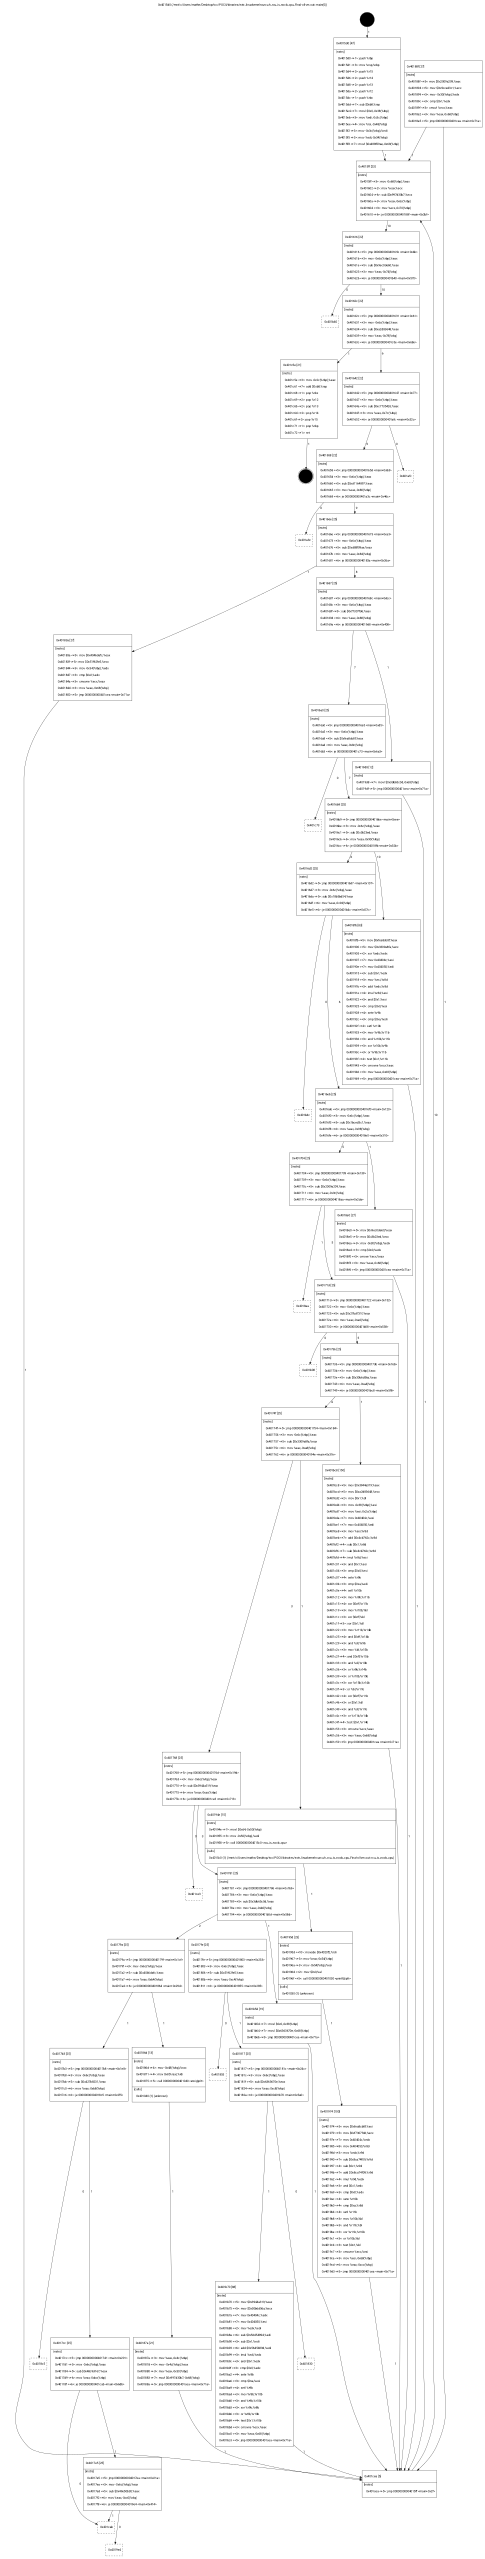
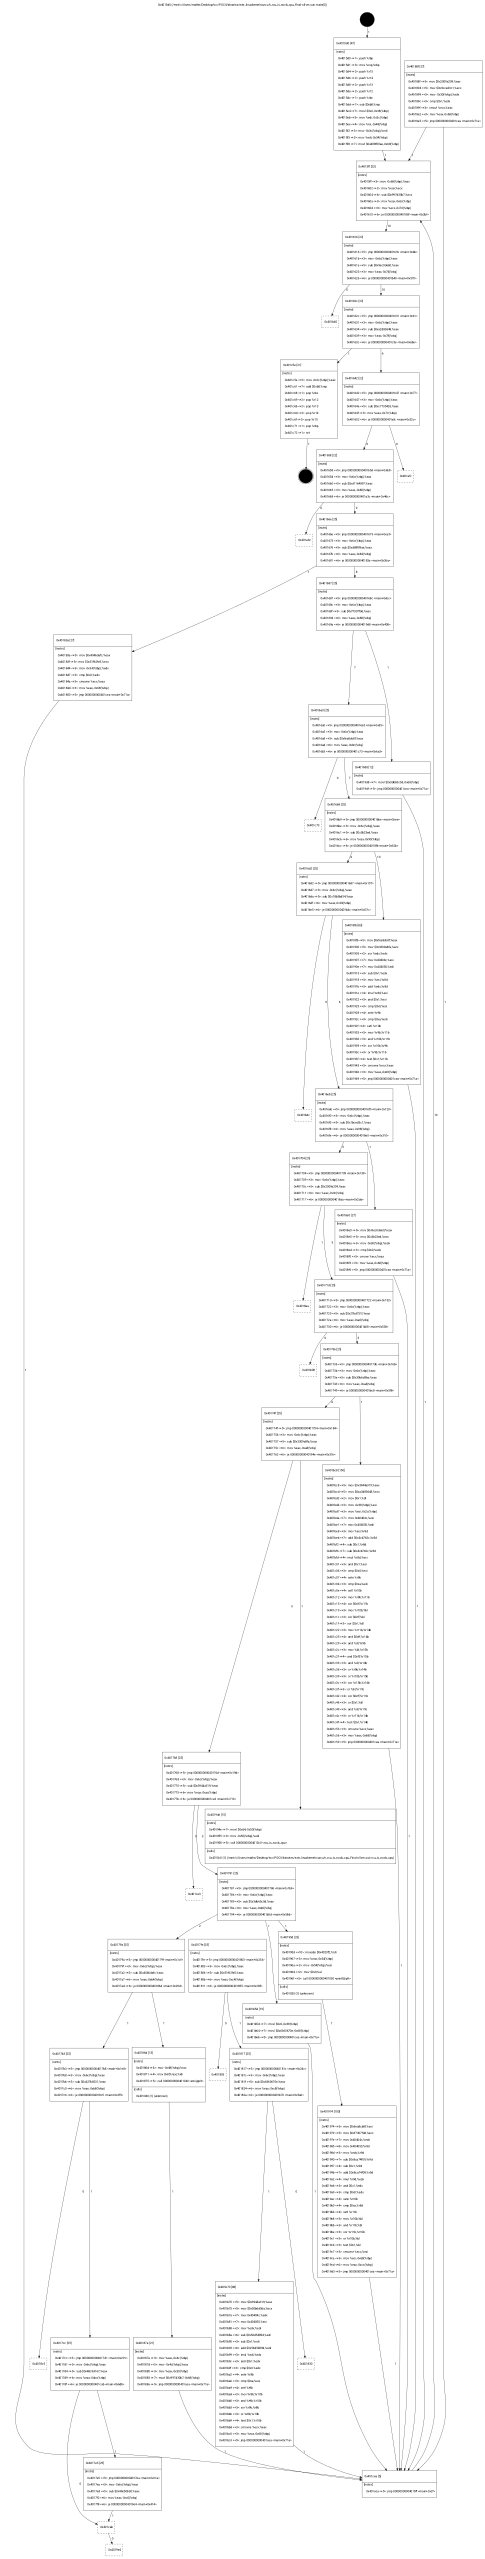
edge "0x40194e [15]" -> "0x40195d [23]": now "0x401781 [25]" -> "0x40195d [23]"
edge "0x4017e5 [25]" -> "0x4019e4": now "0x401cab" -> "0x4019e4"
